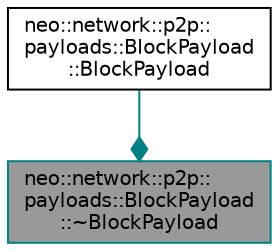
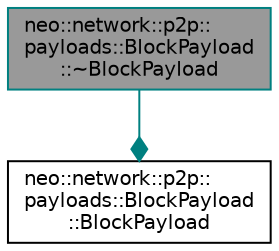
edge "neo::network::p2p:: payloads::BlockPayload ::BlockPayload" -> "neo::network::p2p:: payloads::BlockPayload ::~BlockPayload": reversed
